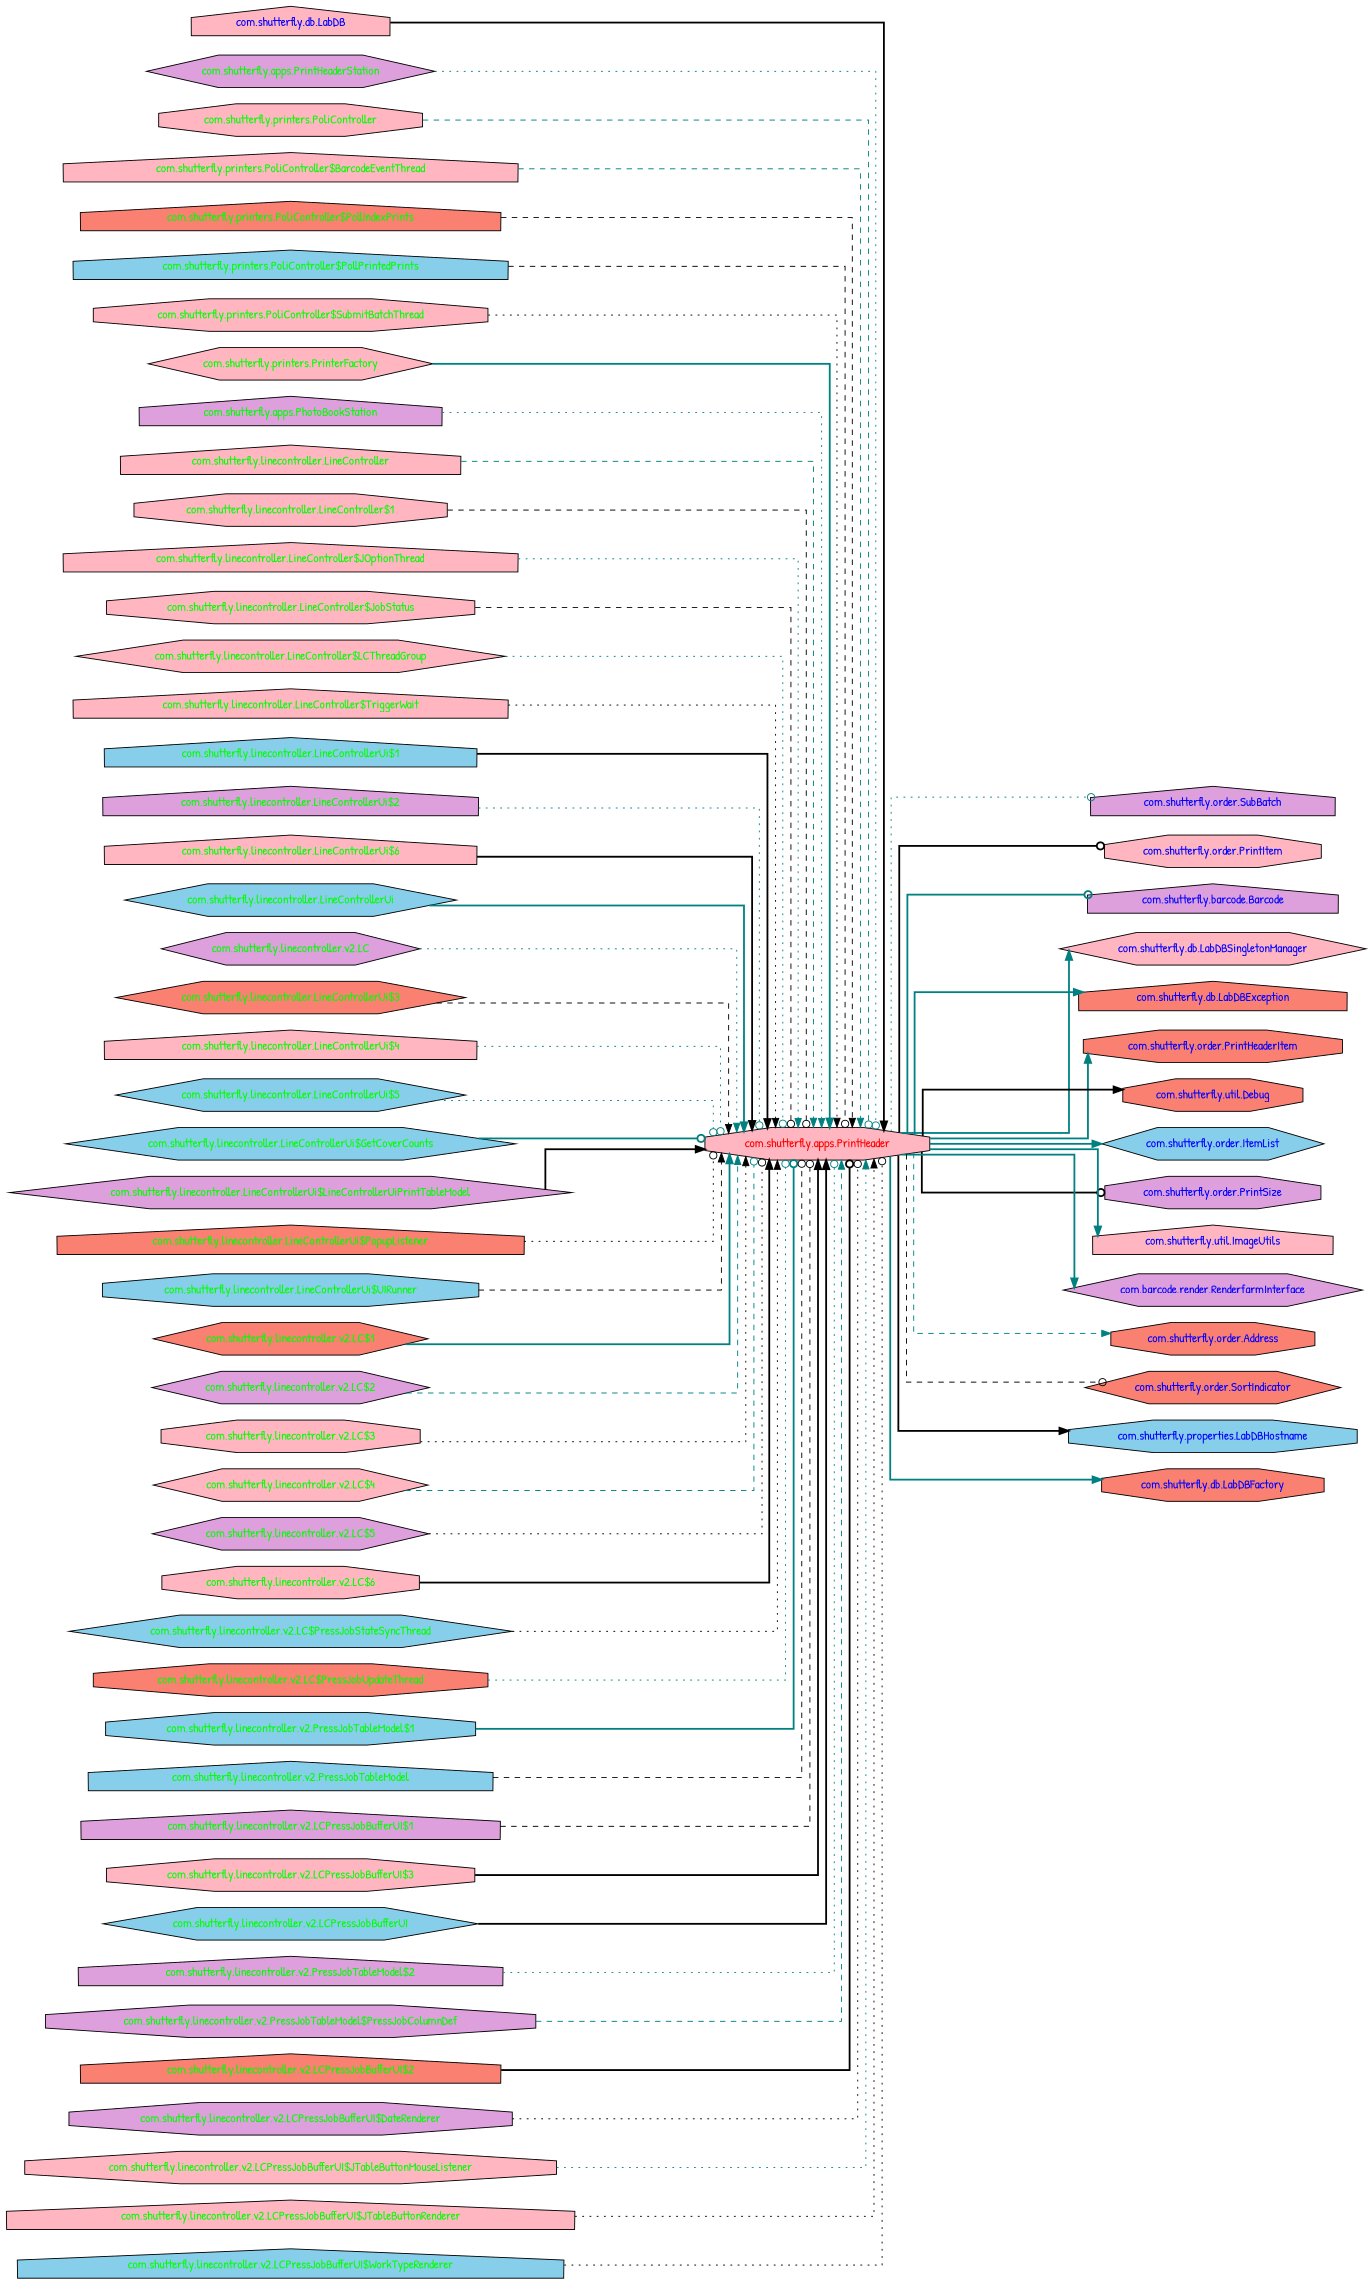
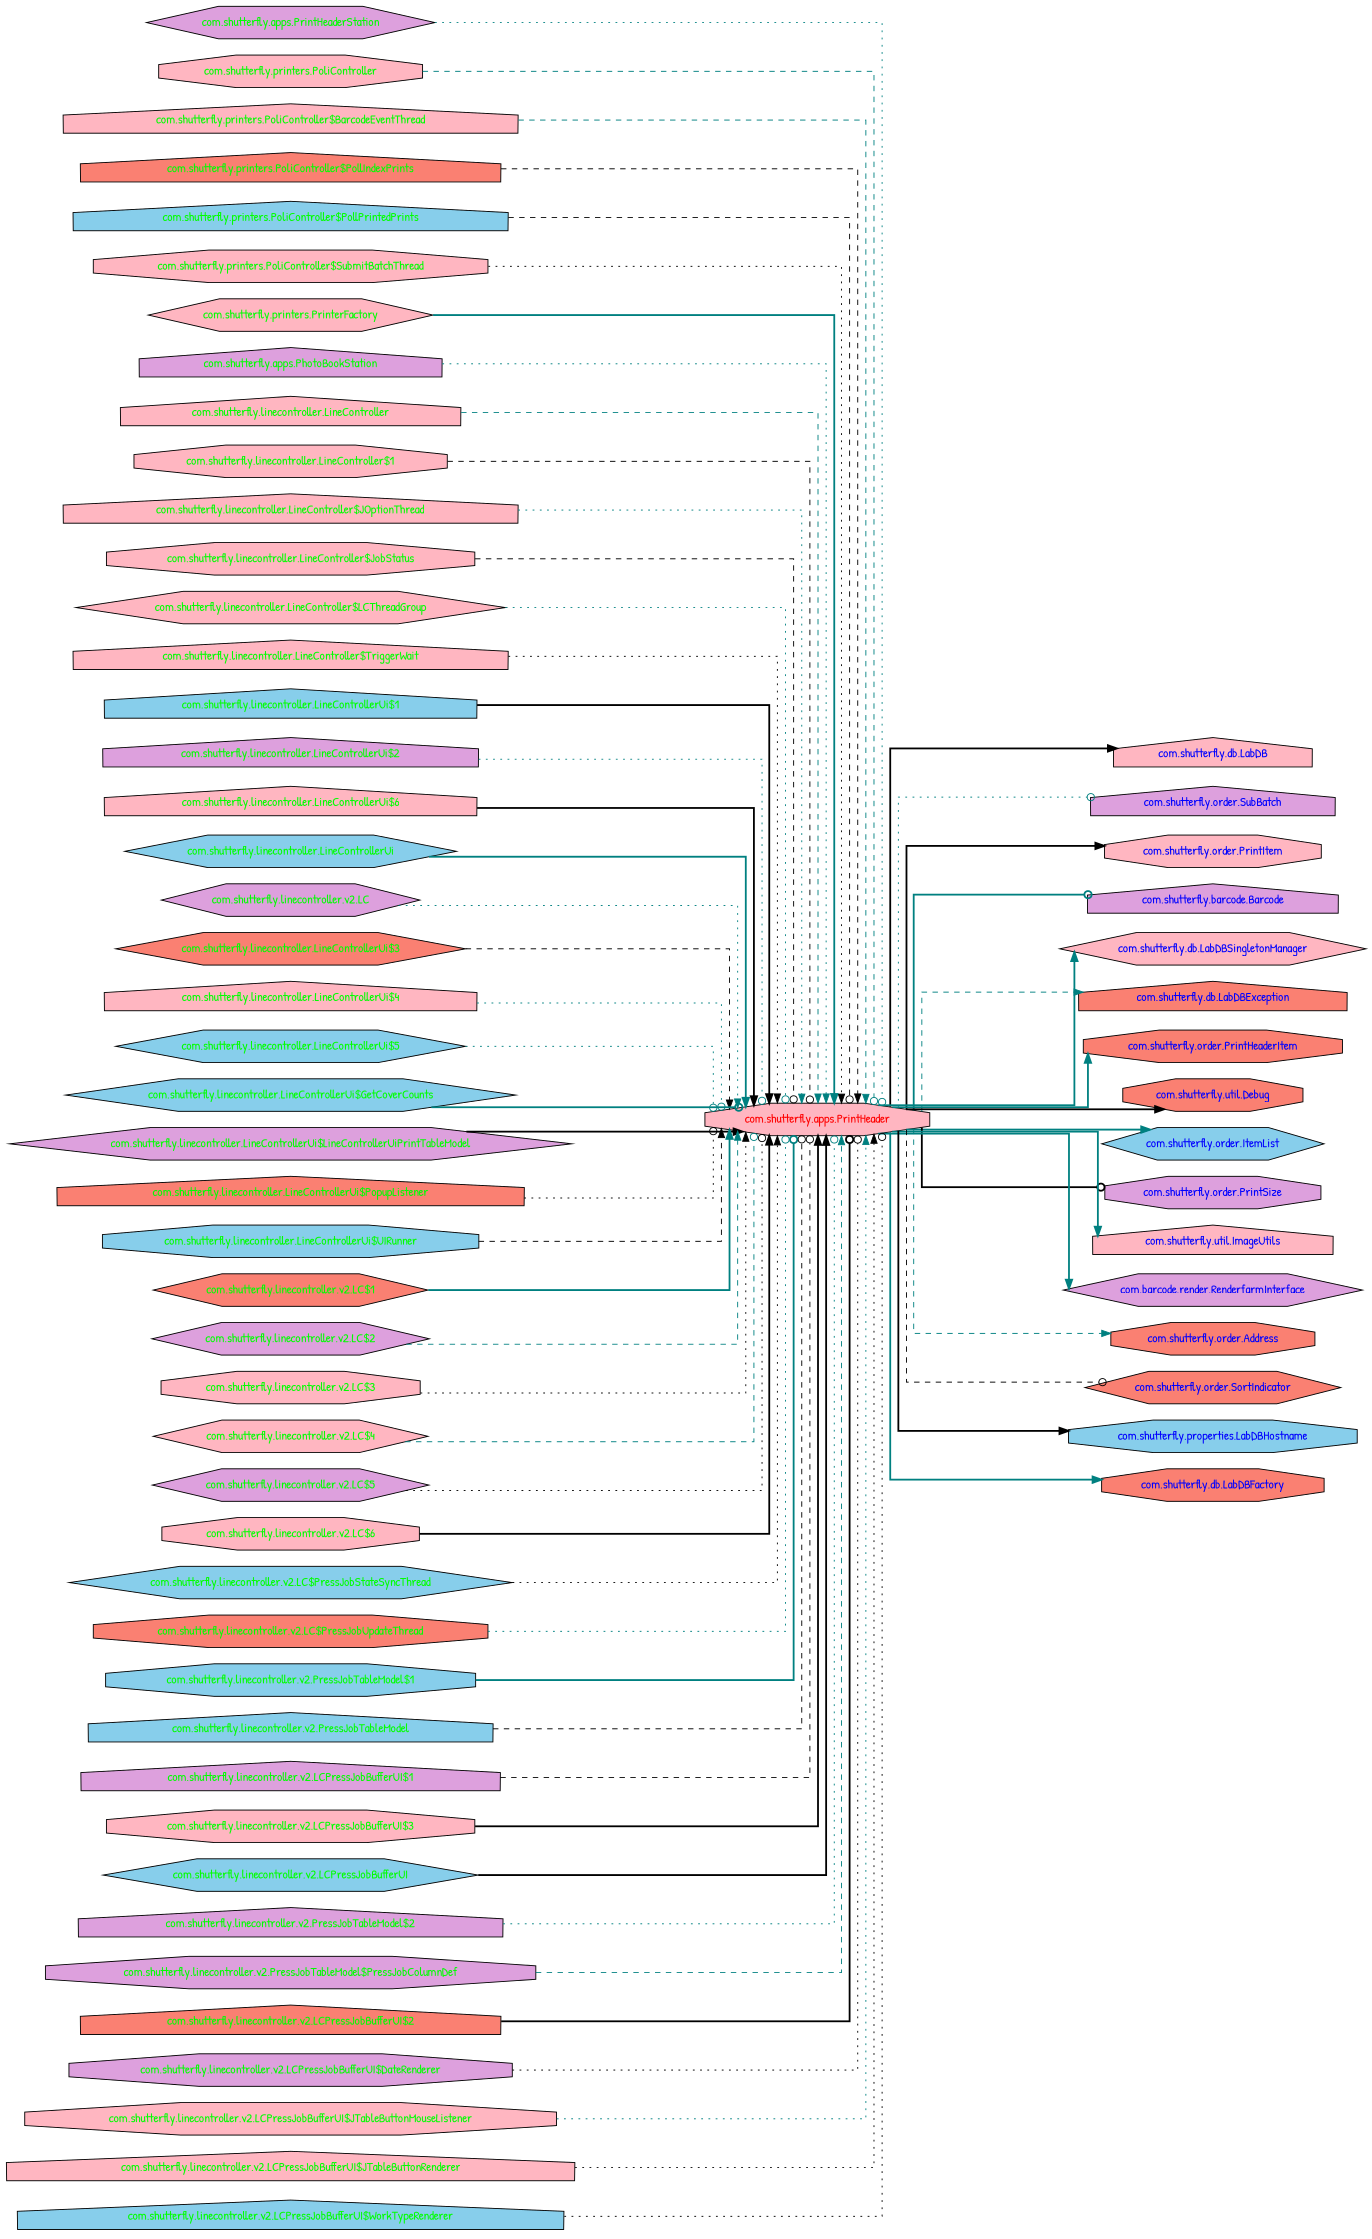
edge "com.shutterfly.db.LabDB" -> "com.shutterfly.apps.PrintHeader": reversed
edge "com.shutterfly.apps.PrintHeader" -> "com.shutterfly.order.PrintItem": arrowhead odot -> normal
edge "com.shutterfly.apps.PrintHeader" -> "com.shutterfly.db.LabDBException": style bold -> dashed
